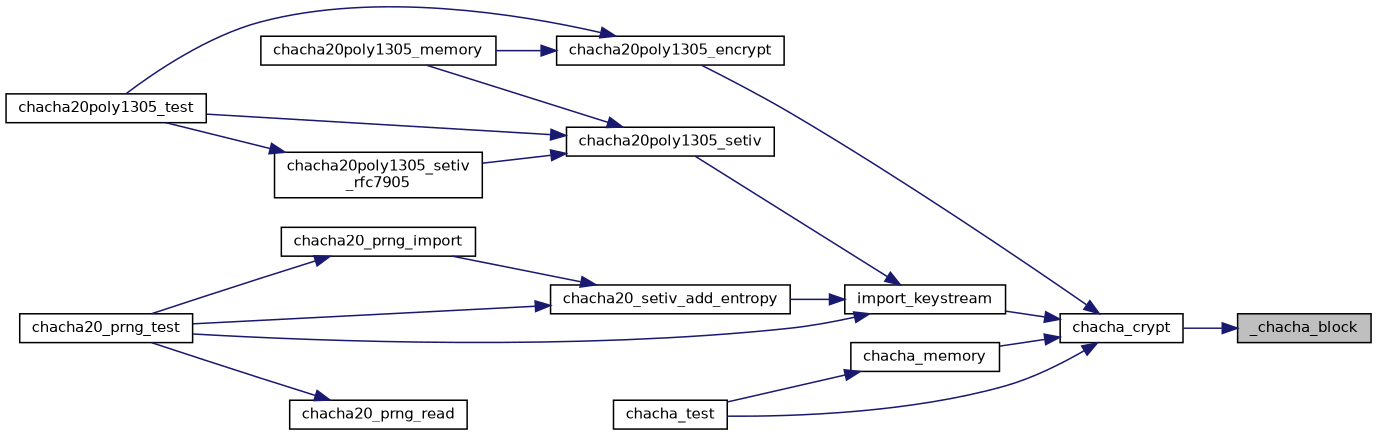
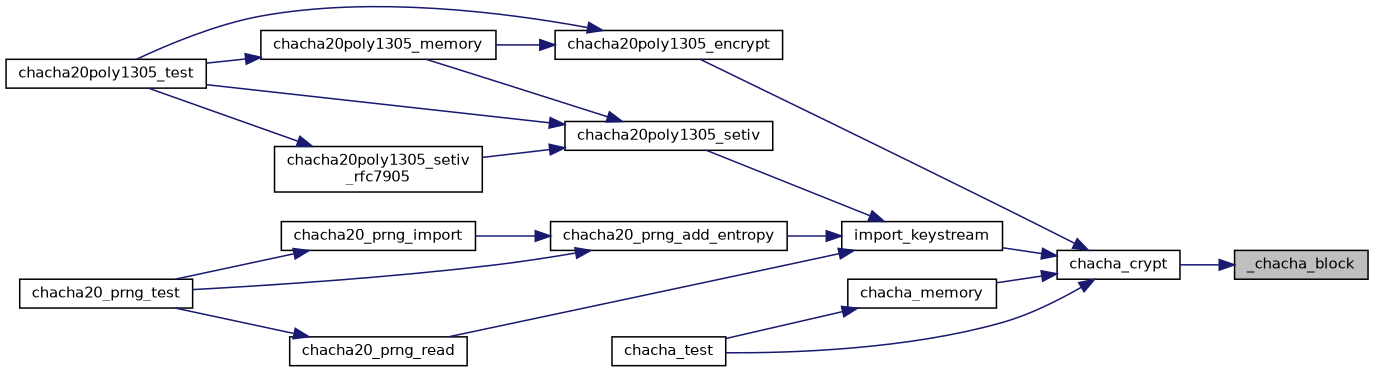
edge "chacha20poly1305_test" -> "chacha20poly1305_memory": added
node "chacha20_setiv_add_entropy": label "chacha20_setiv_add_entropy" -> "chacha20_prng_add_entropy"
edge "chacha20_prng_test" -> "import_keystream": now "chacha20_prng_read" -> "import_keystream"
